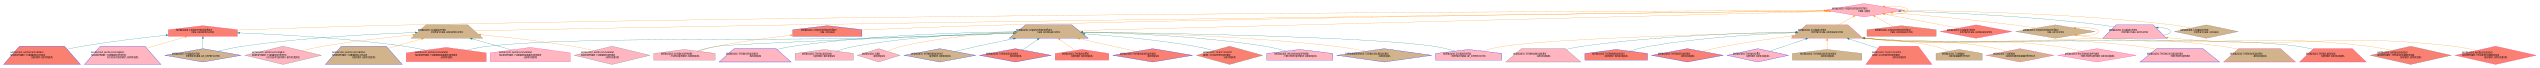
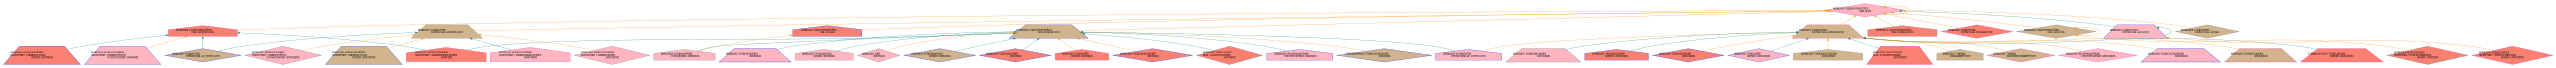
node "Metasound::TArrayRandomGet Operator::BindOutputs": label "Metasound::TArrayRandomGet Operator::BindOutputs" -> "Metasound::TReceiverOperator Operator::BindOutputs"
node "Metasound::TArrayConcatOperator ::TReceiverOperator": label "Metasound::TArrayConcatOperator ::TReceiverOperator" -> "Metasound::TArrayConcatOperator ::BindOutputs"
node "Metasound::TArrayLastIndex Operator::BindOutputs": label "Metasound::TArrayLastIndex Operator::BindOutputs" -> "TVariableAccessor::TArrayLastIndex Operator::BindOutputs"
